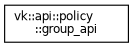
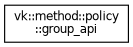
node "vk::api::policy ::group_api": label "vk::api::policy ::group_api" -> "vk::method::policy ::group_api"
